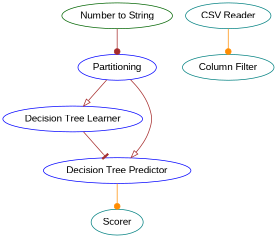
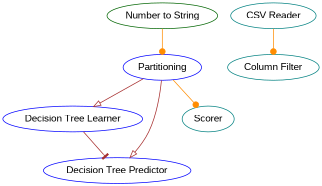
edge "Number to String" -> "Partitioning": color brown -> darkorange
edge "Decision Tree Predictor" -> "Scorer": now "Partitioning" -> "Scorer"
